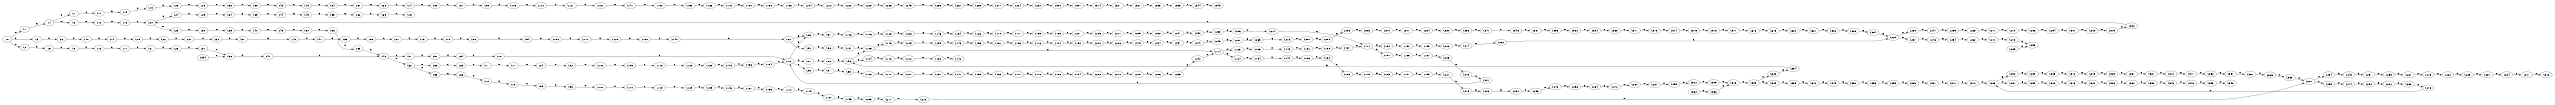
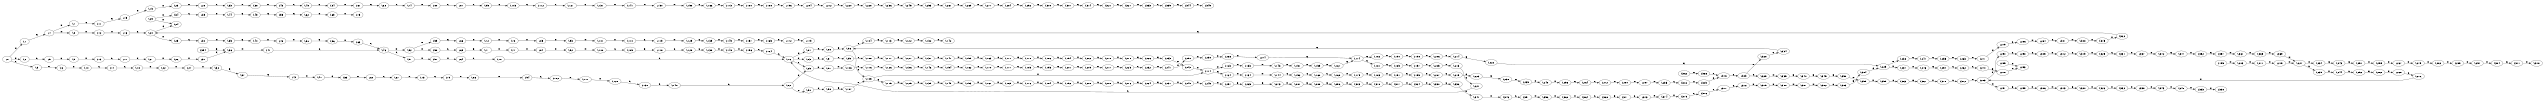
edge "S24" -> "S29": reversed
node "S187": removed
